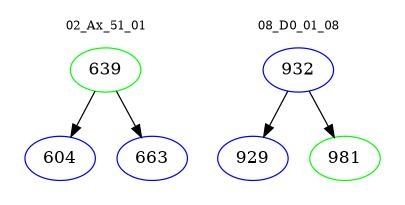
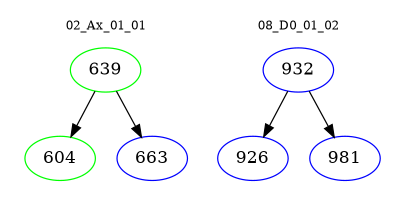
cluster "02_Ax_51_01": label "02_Ax_51_01" -> "02_Ax_01_01"
cluster "08_D0_01_08": label "08_D0_01_08" -> "08_D0_01_02"
node "604": color blue -> green
node "929": label "929" -> "926"
node "981": color green -> blue
